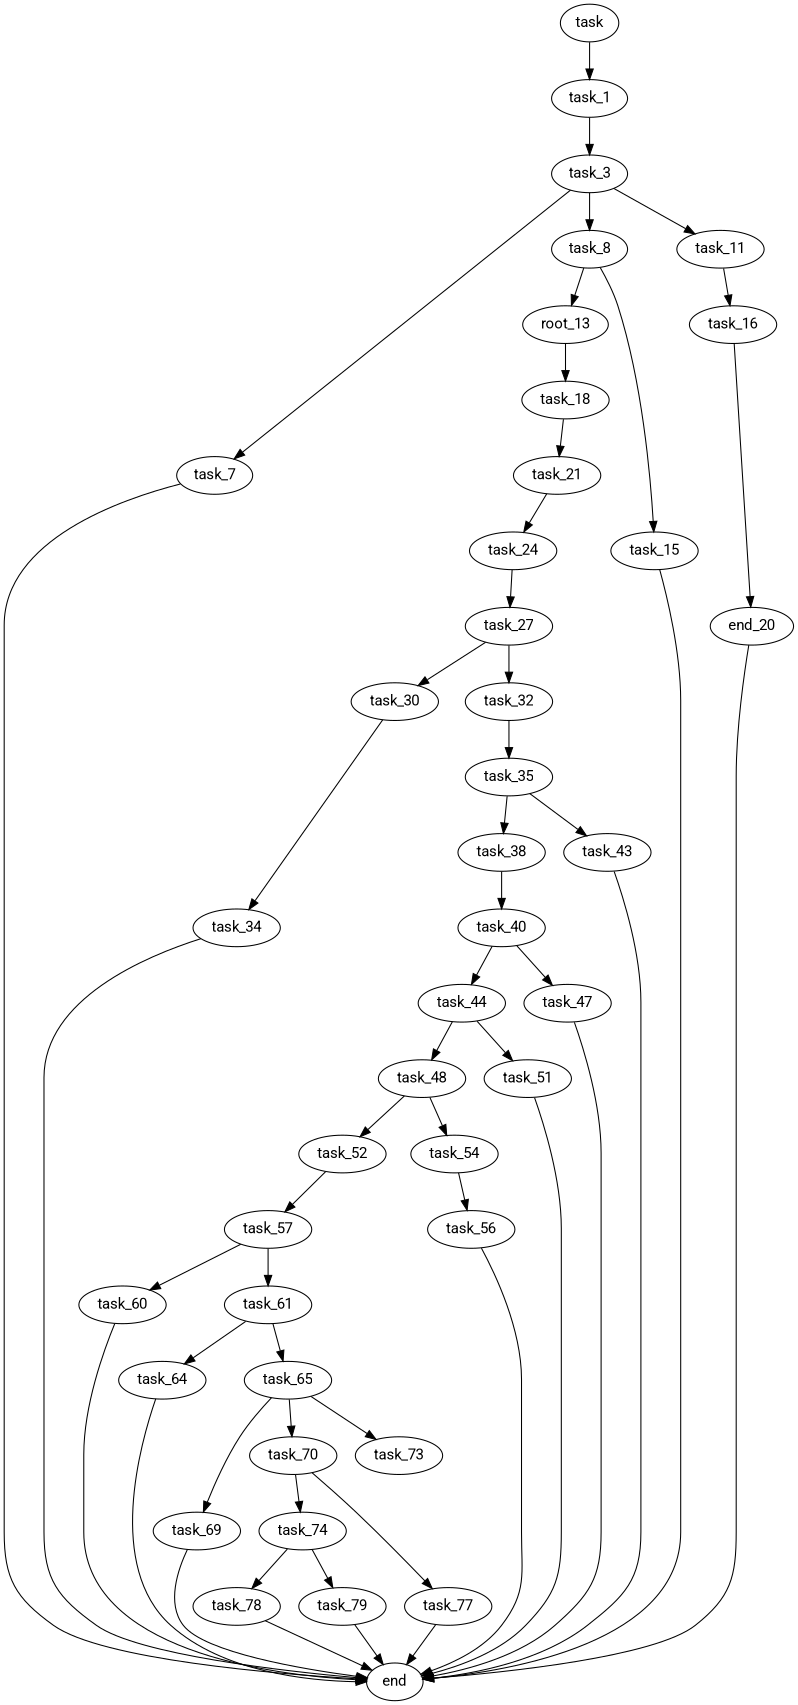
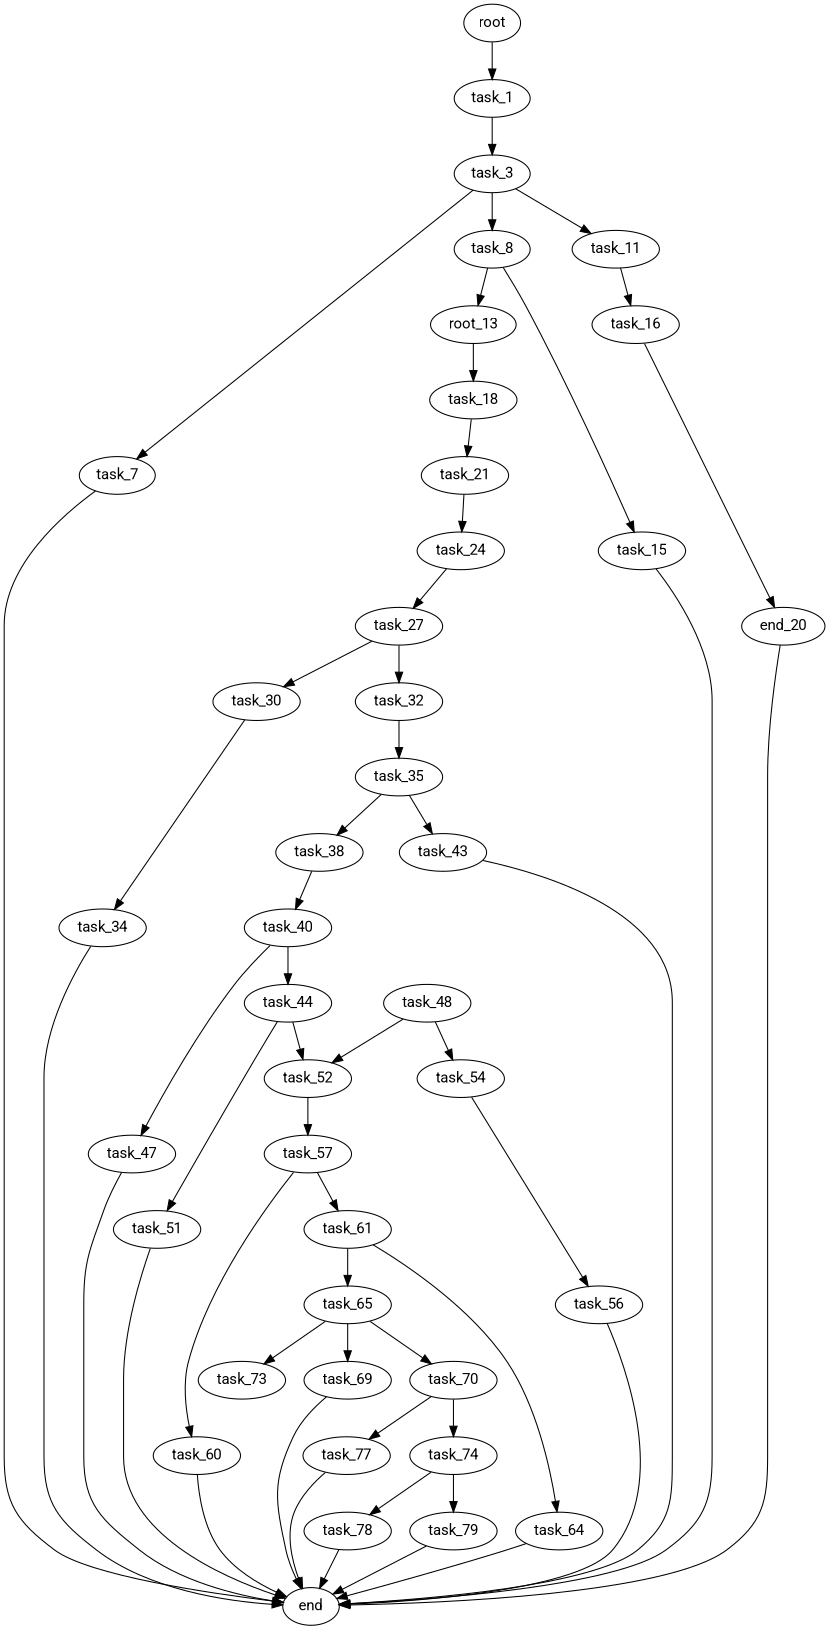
node "task": label "task" -> "root"
edge "task_44" -> "task_48": now "task_44" -> "task_52"
